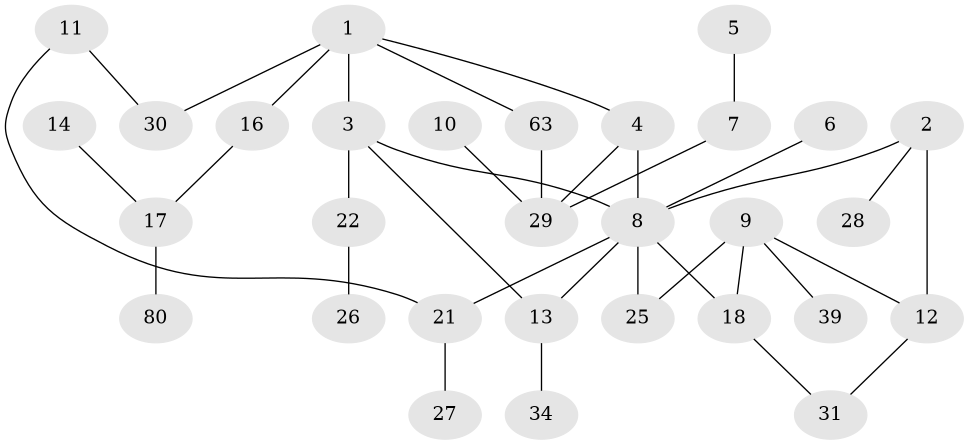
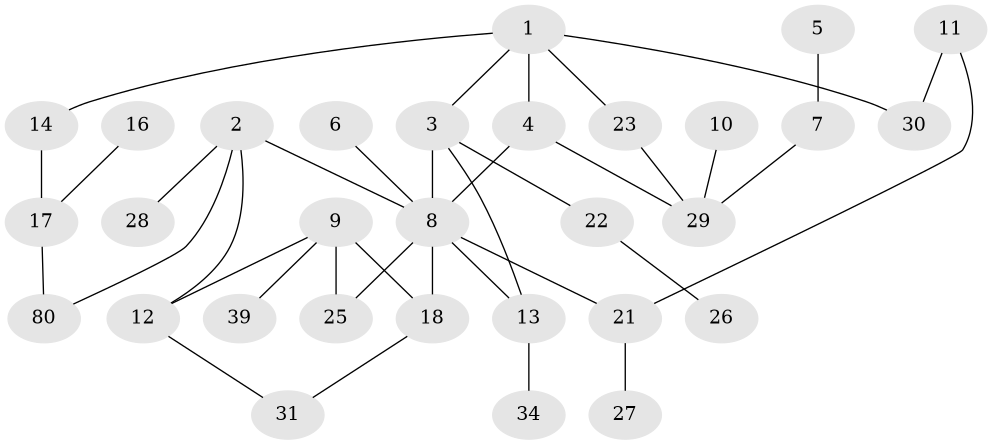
edge "1" -- "16": now "1" -- "14"
node "63": label "63" -> "23"
edge "2" -- "80": added
